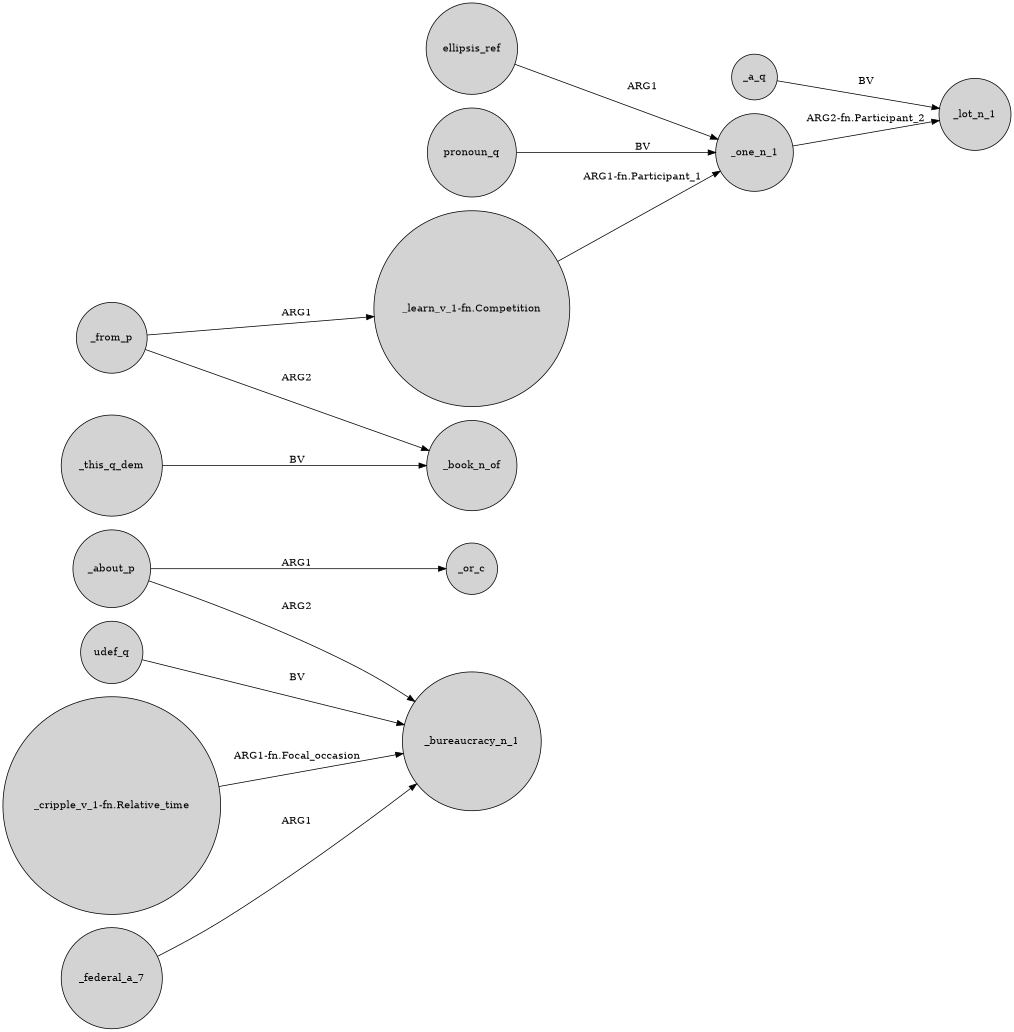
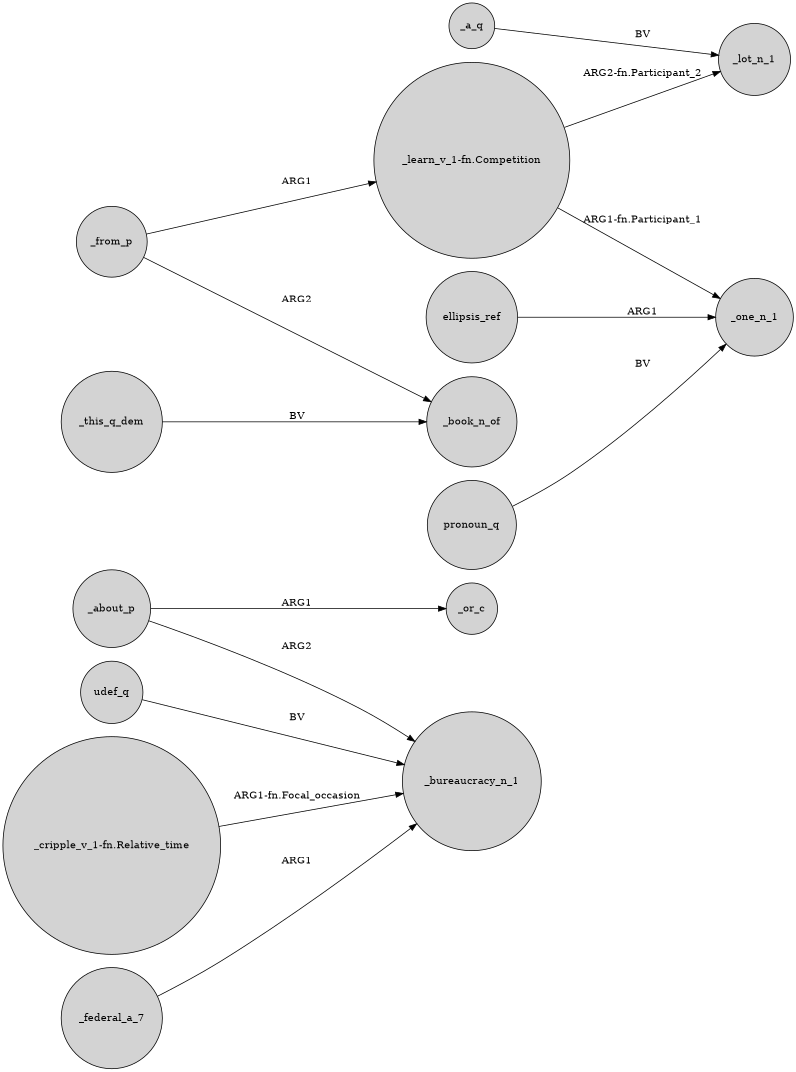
edge "_one_n_1" -> "_lot_n_1": now "_learn_v_1-fn.Competition" -> "_lot_n_1"
